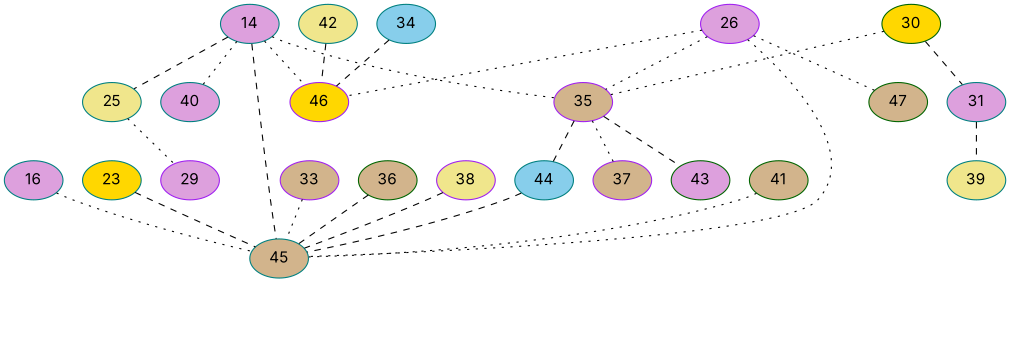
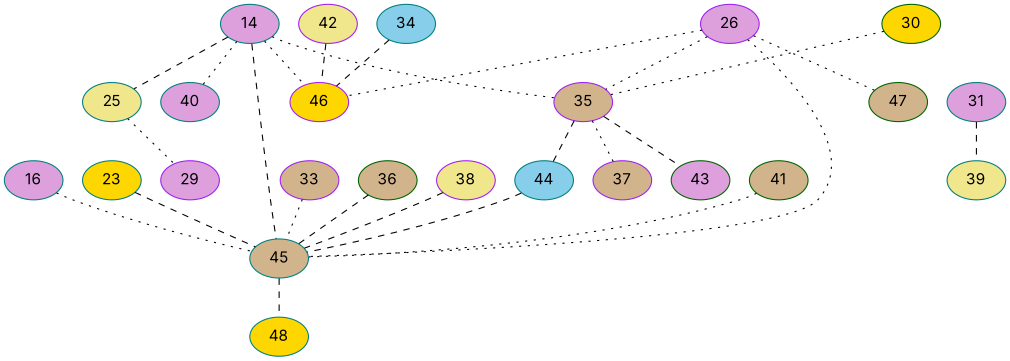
node "42": color teal -> purple
edge "30" -- "31": removed
node "48": added
